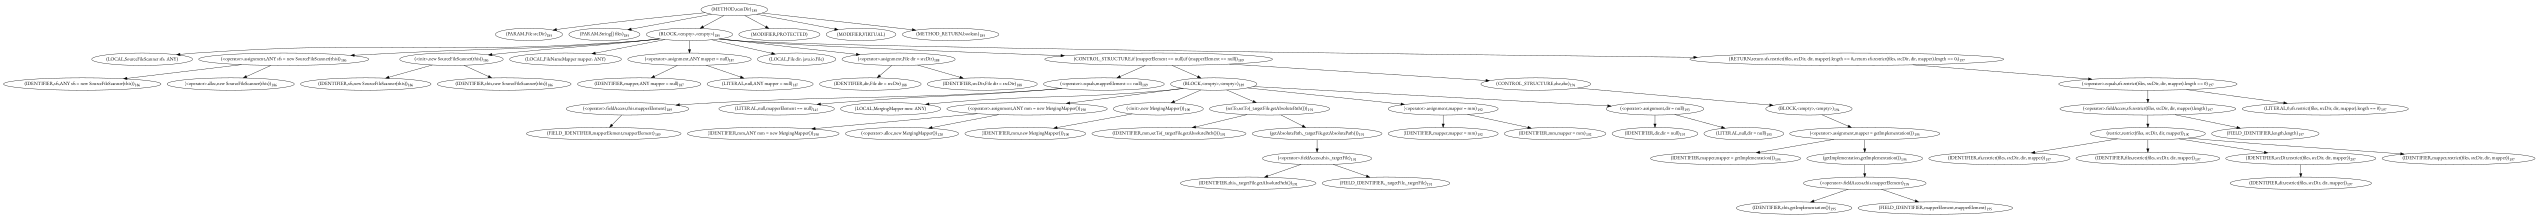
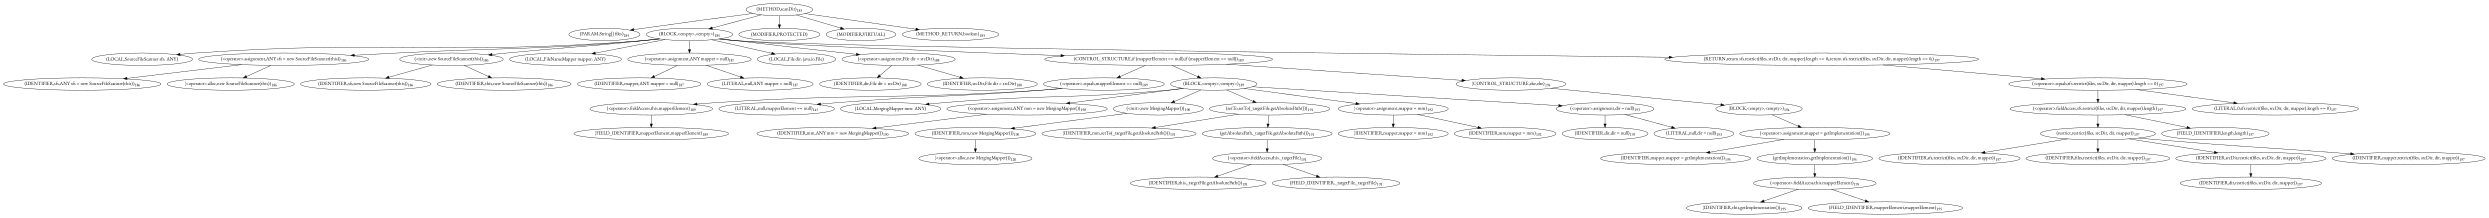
node "(PARAM,File srcDir)": removed
edge "(<operator>.assignment,ANY mm = new MergingMapper())" -> "(<operator>.alloc,new MergingMapper())": now "(IDENTIFIER,mm,new MergingMapper())" -> "(<operator>.alloc,new MergingMapper())"
node "(restrict,restrict(files, srcDir, dir, mapper))": text "190" -> "197"
